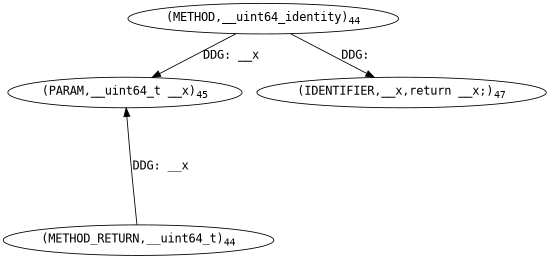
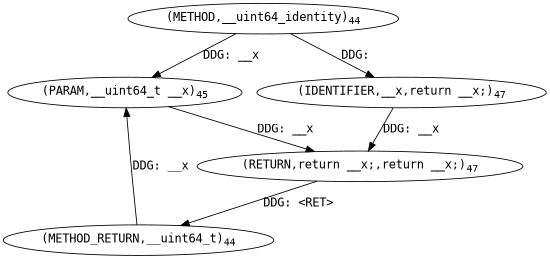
node "(RETURN,return __x;,return __x;)": added
